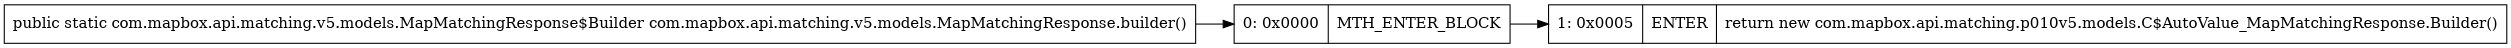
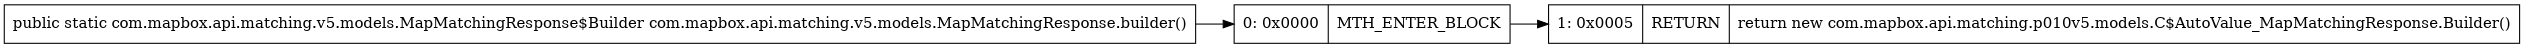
node "1: 0x0005": text "ENTER" -> "RETURN"
